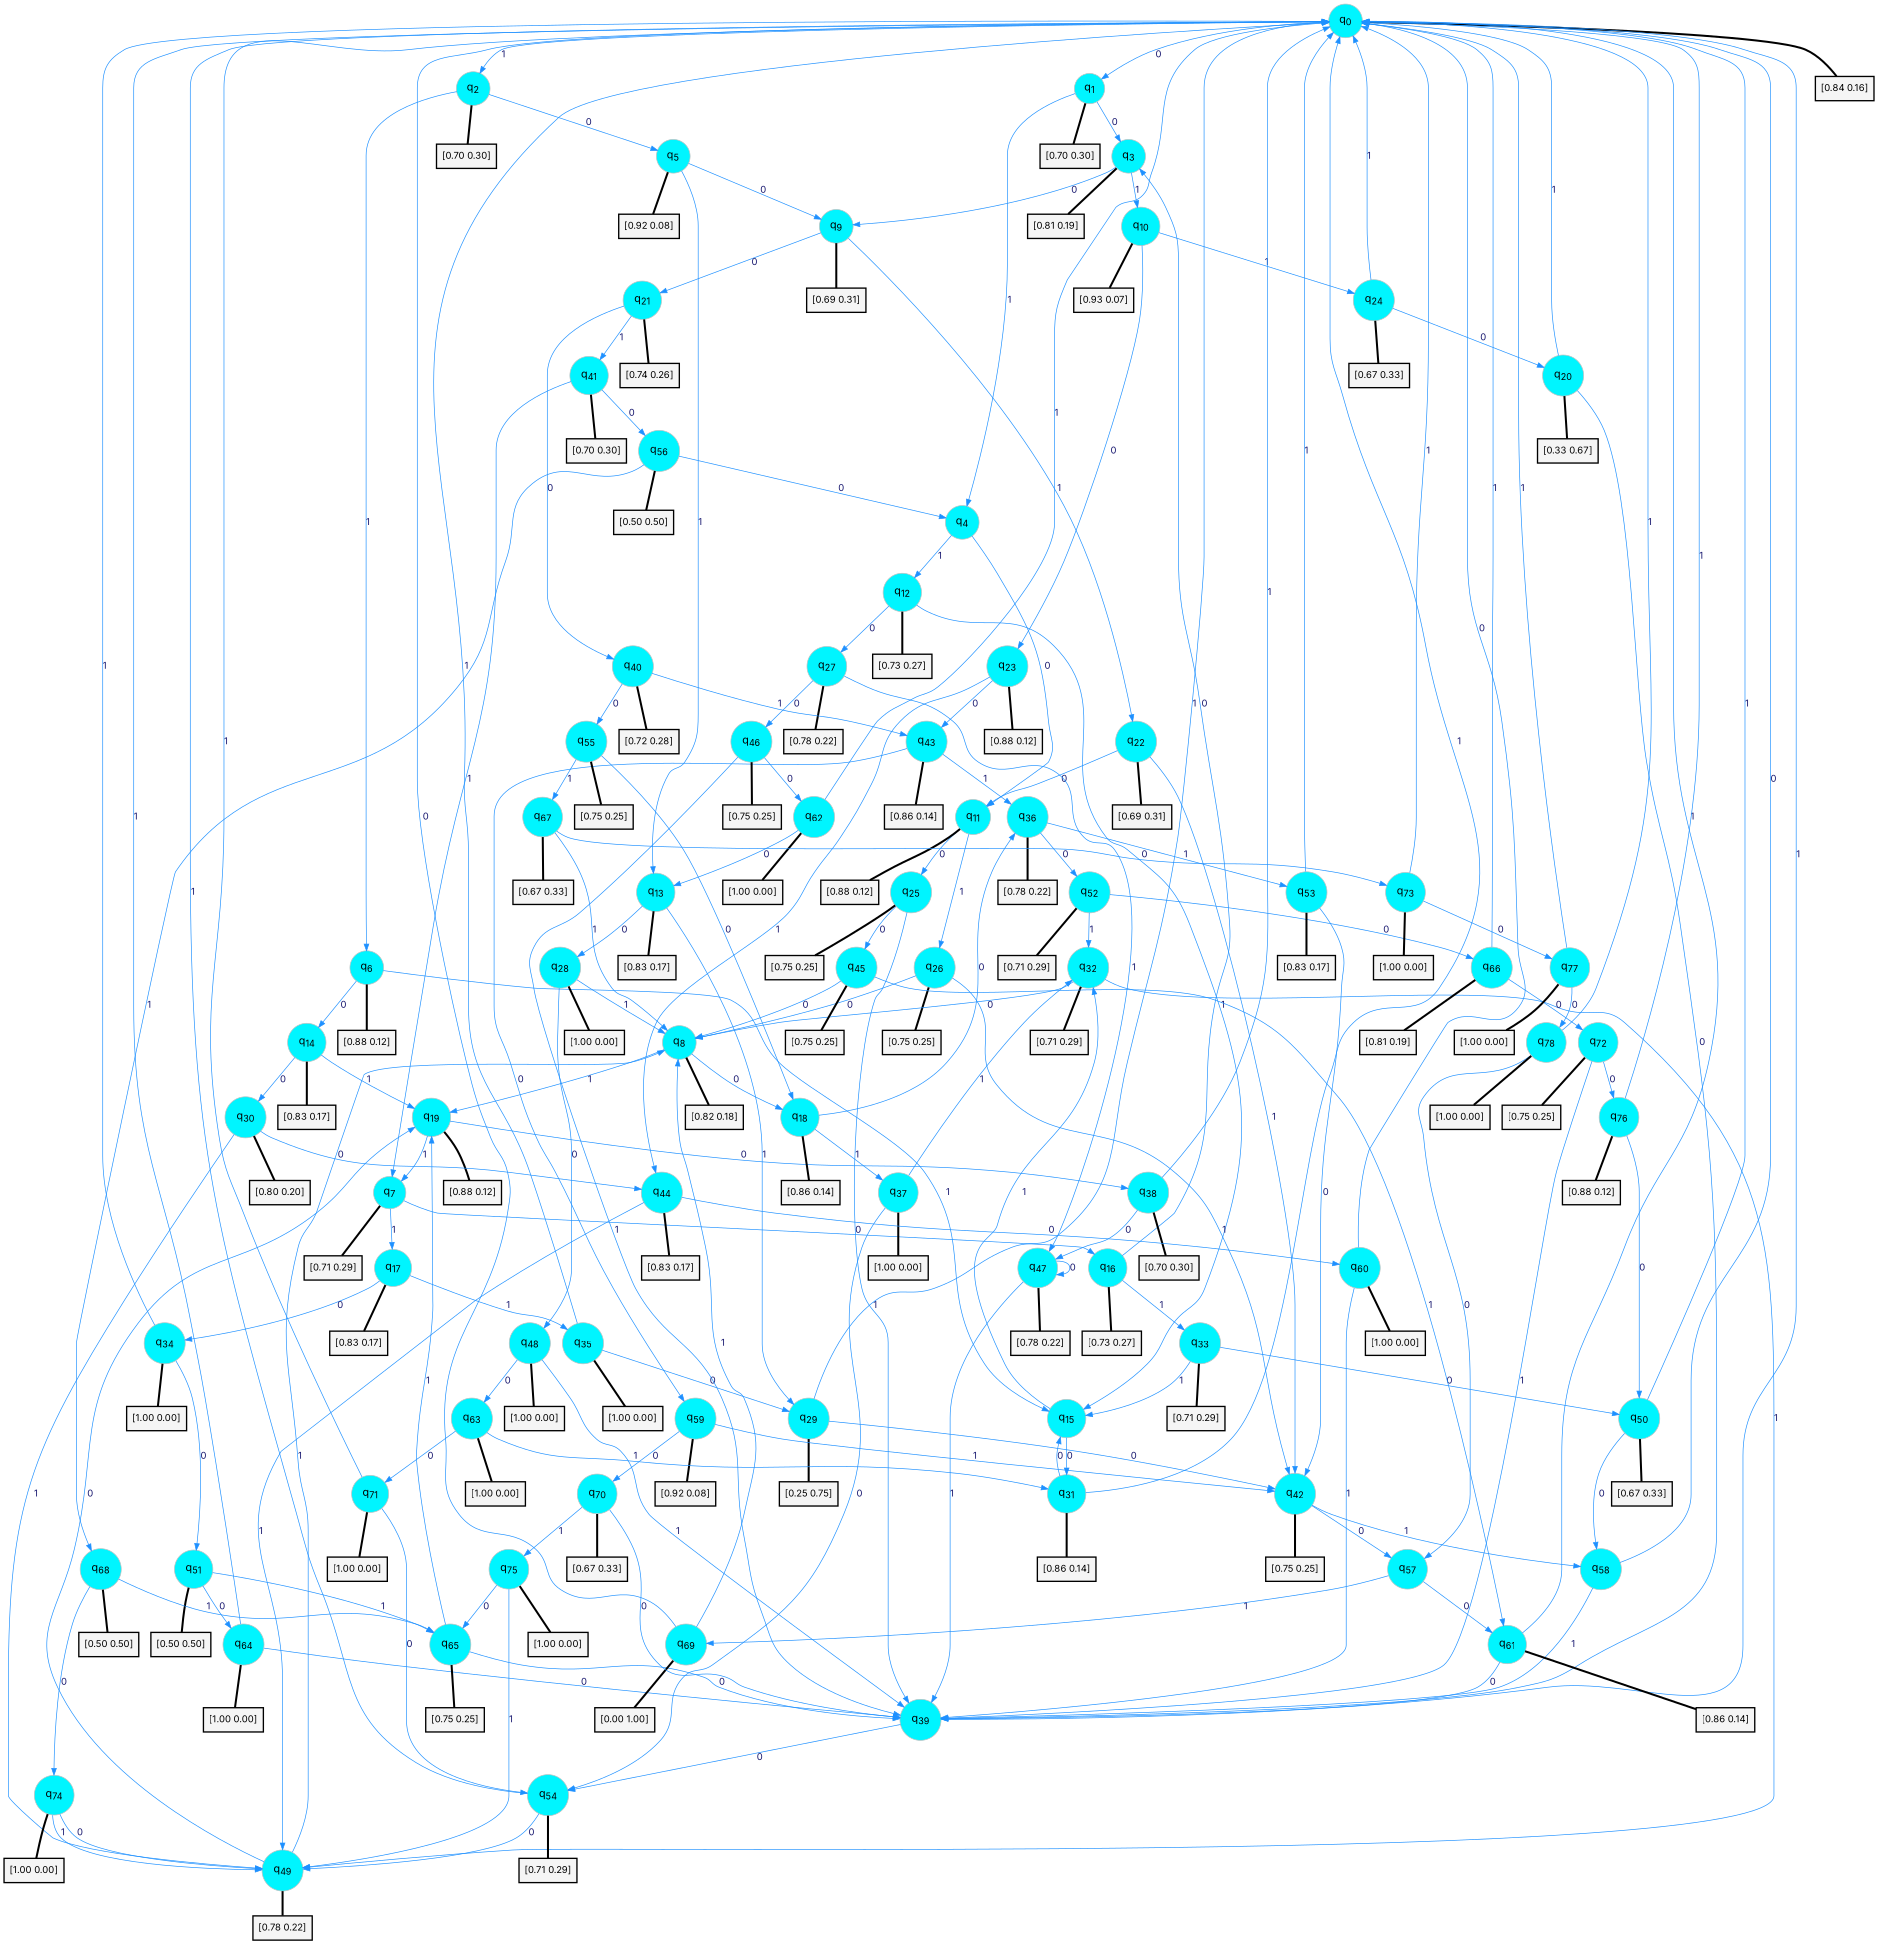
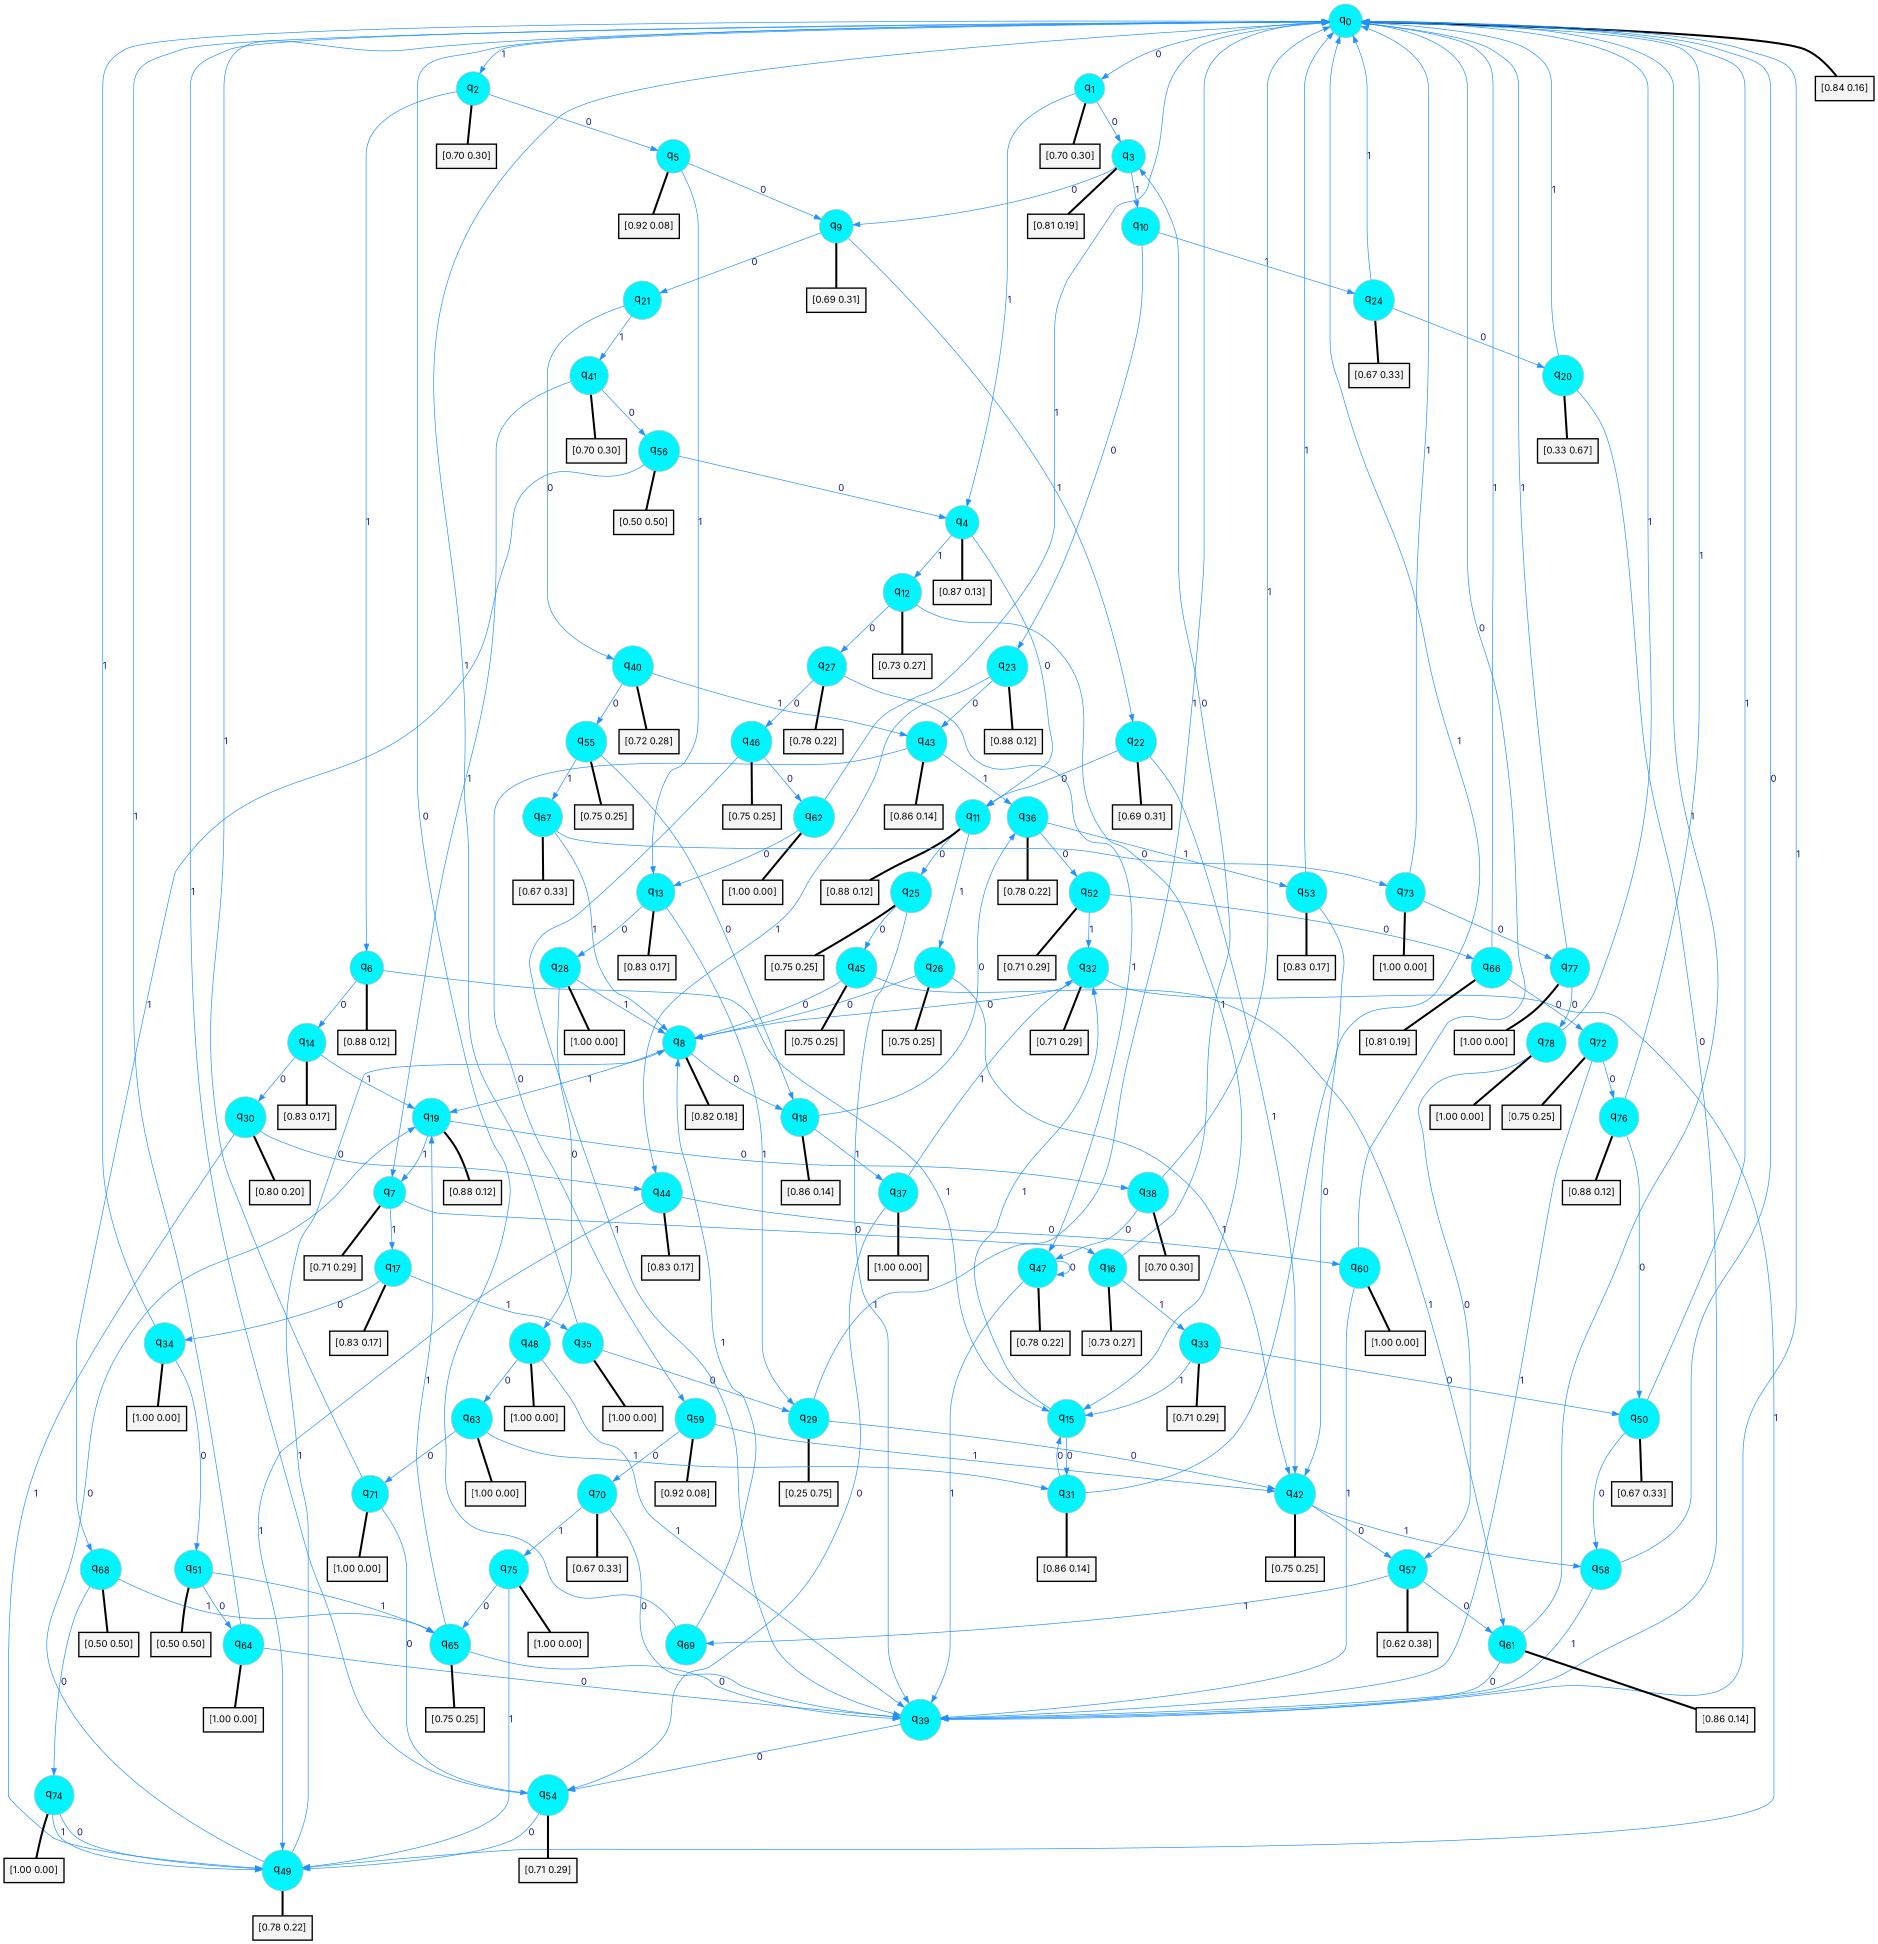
node "[0.93 0.07]": removed
node "[0.74 0.26]": removed
node "[0.87 0.13]": added
node "[0.62 0.38]": added
node "[0.00 1.00]": removed
